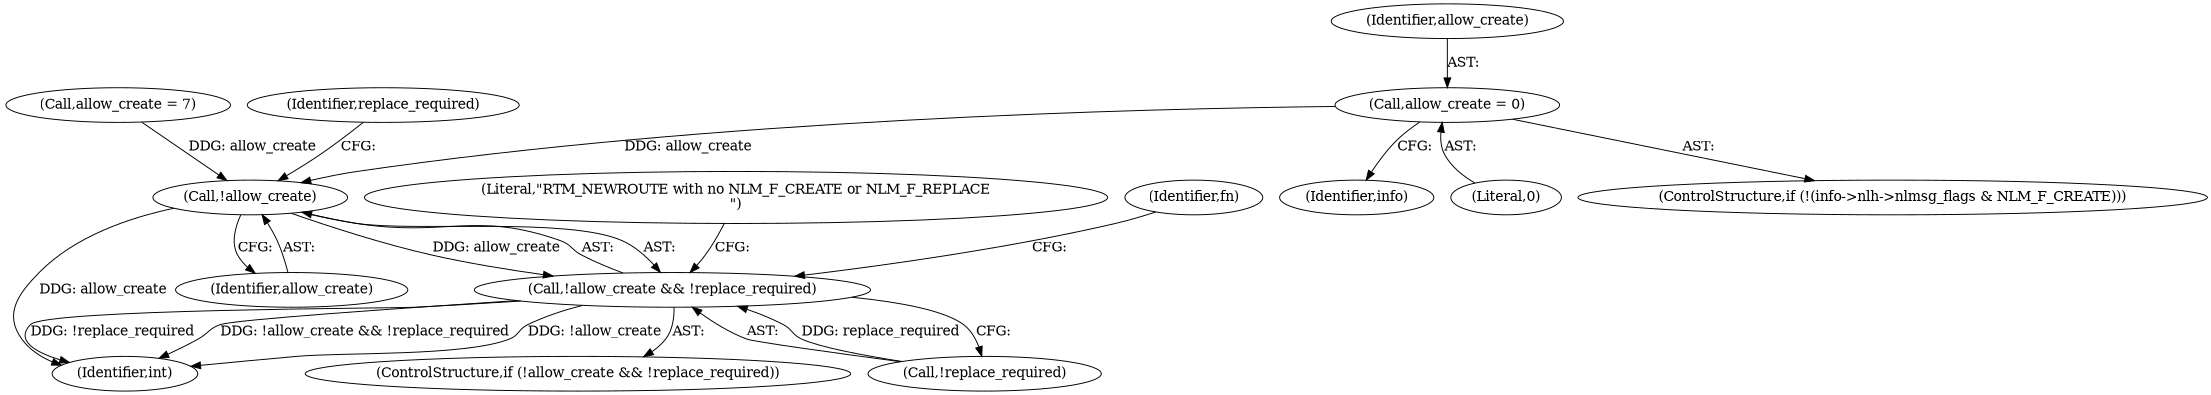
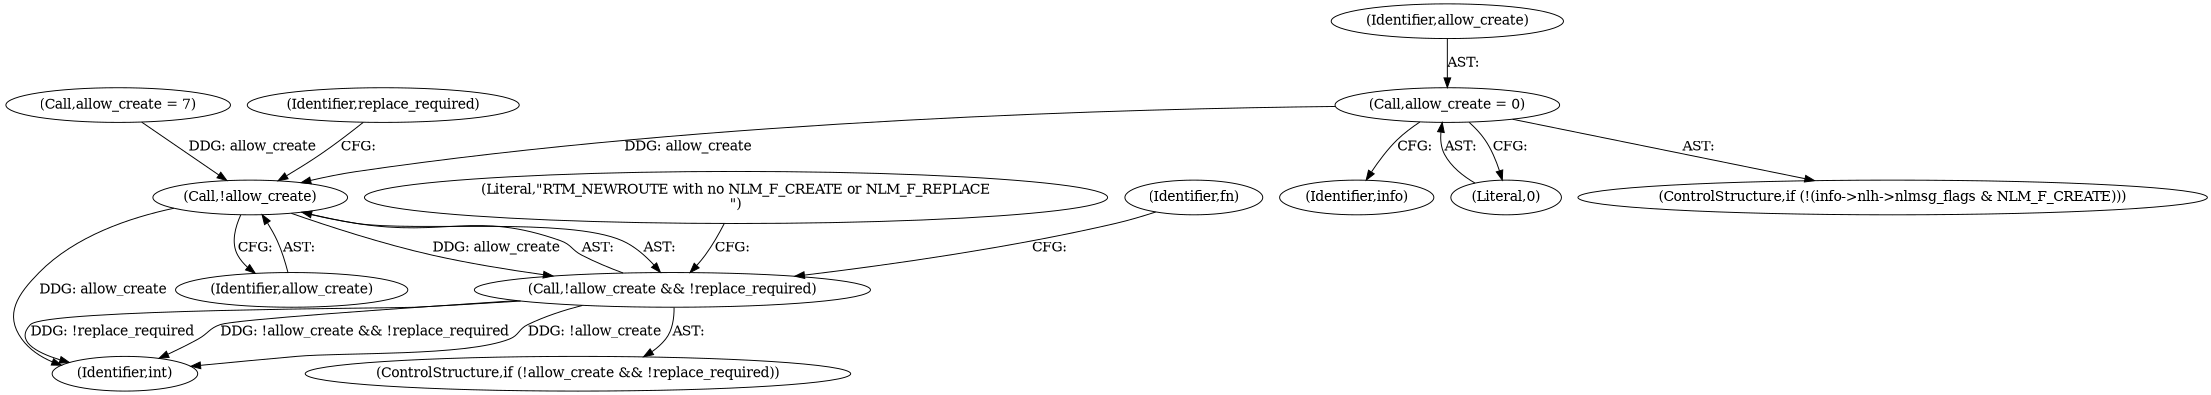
edge "(Call,allow_create = 0)" -> "(Literal,0)": added, label "CFG:"
node "(Call,!replace_required)": removed
